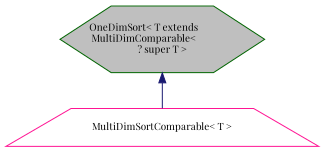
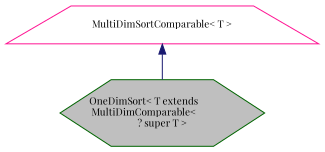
edge "MultiDimSortComparable< T >" -> "OneDimSort< T extends MultiDimComparable< ? super T >": reversed
